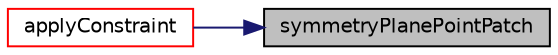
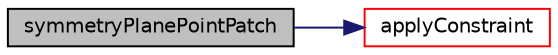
edge "applyConstraint" -> "symmetryPlanePointPatch": reversed
